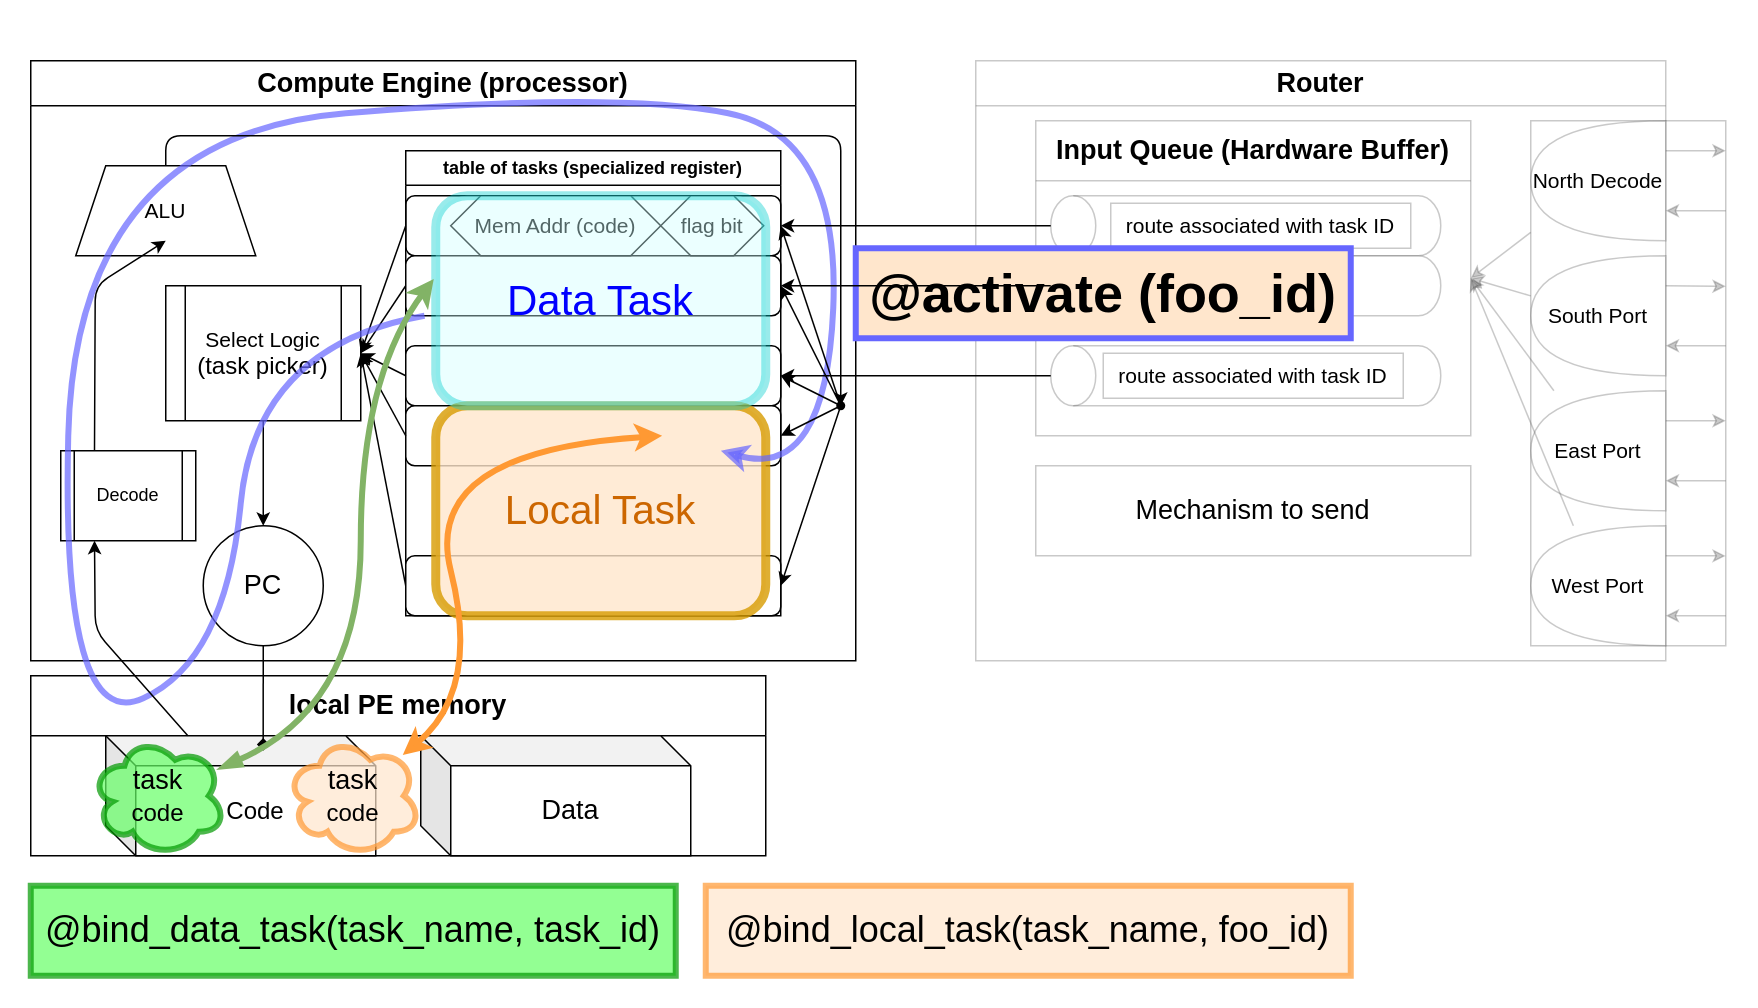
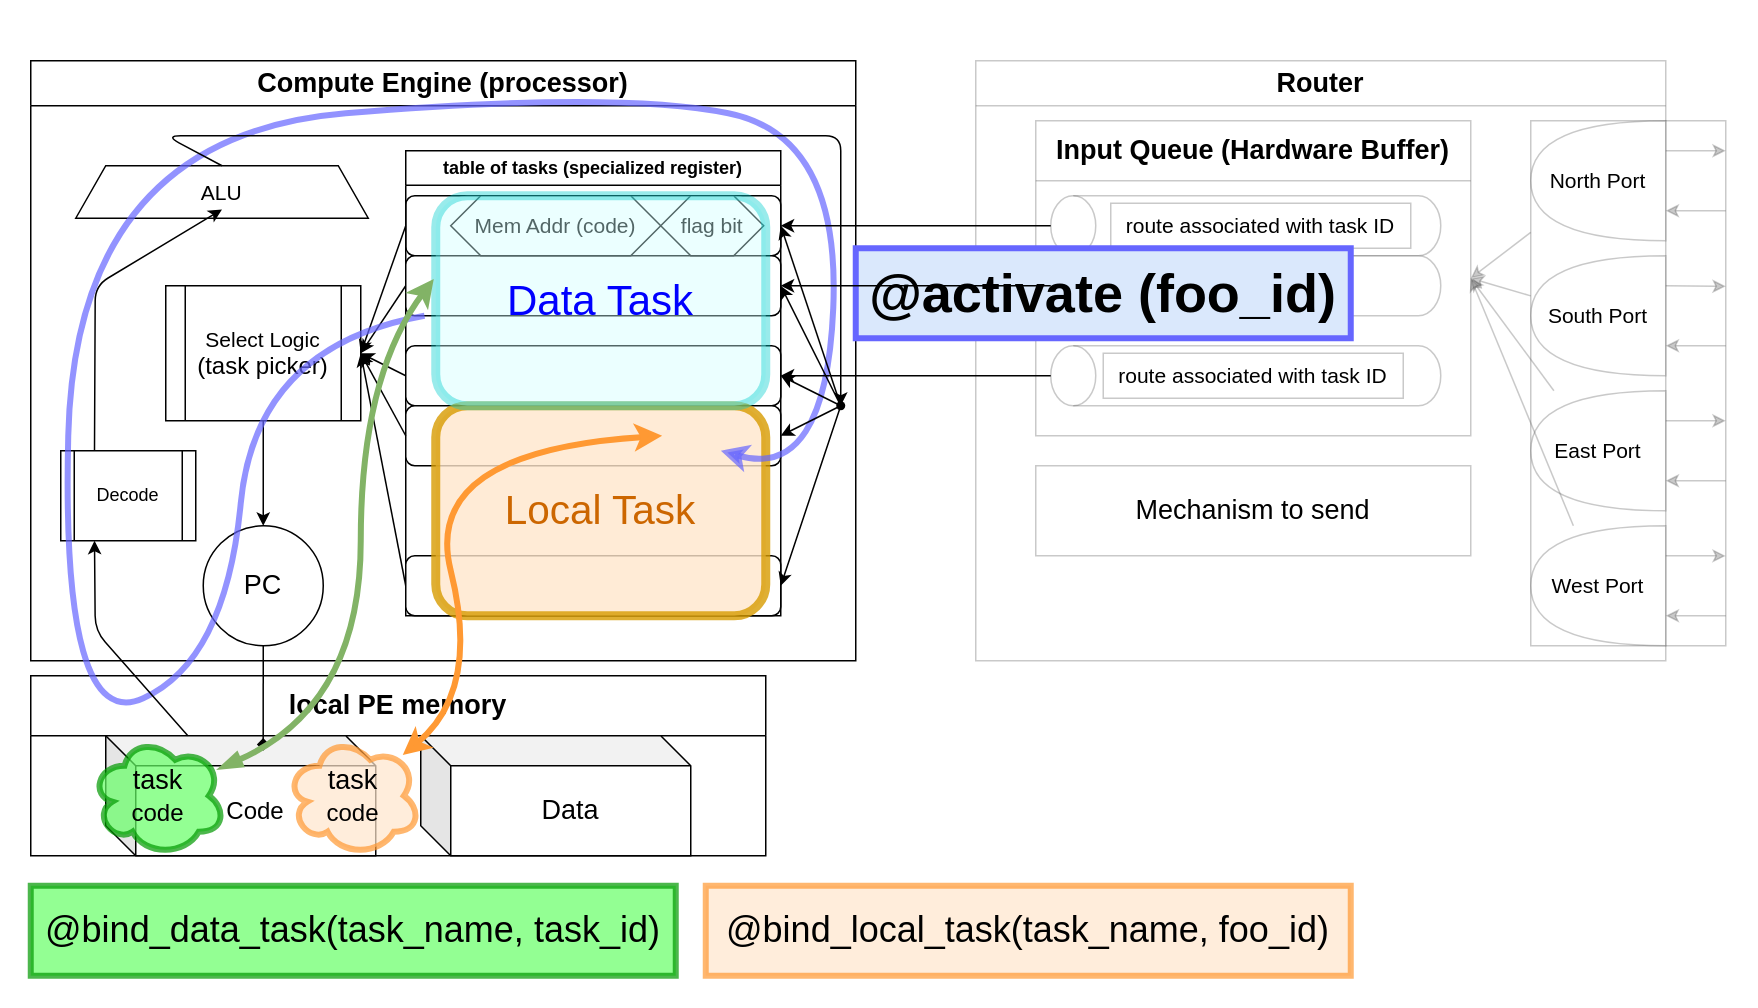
node "North Decode": label "North Decode" -> "North Port"
node "ALU": size 180x90 -> 293x53
node "@activate (foo_id)": fillcolor #ffe6cc -> #dae8fc
